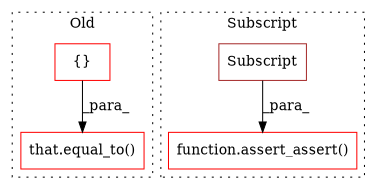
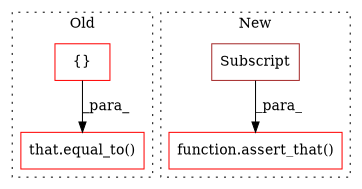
cluster "Subscript": label "Subscript" -> "New"
node "function.assert_assert()": label "function.assert_assert()" -> "function.assert_that()"
